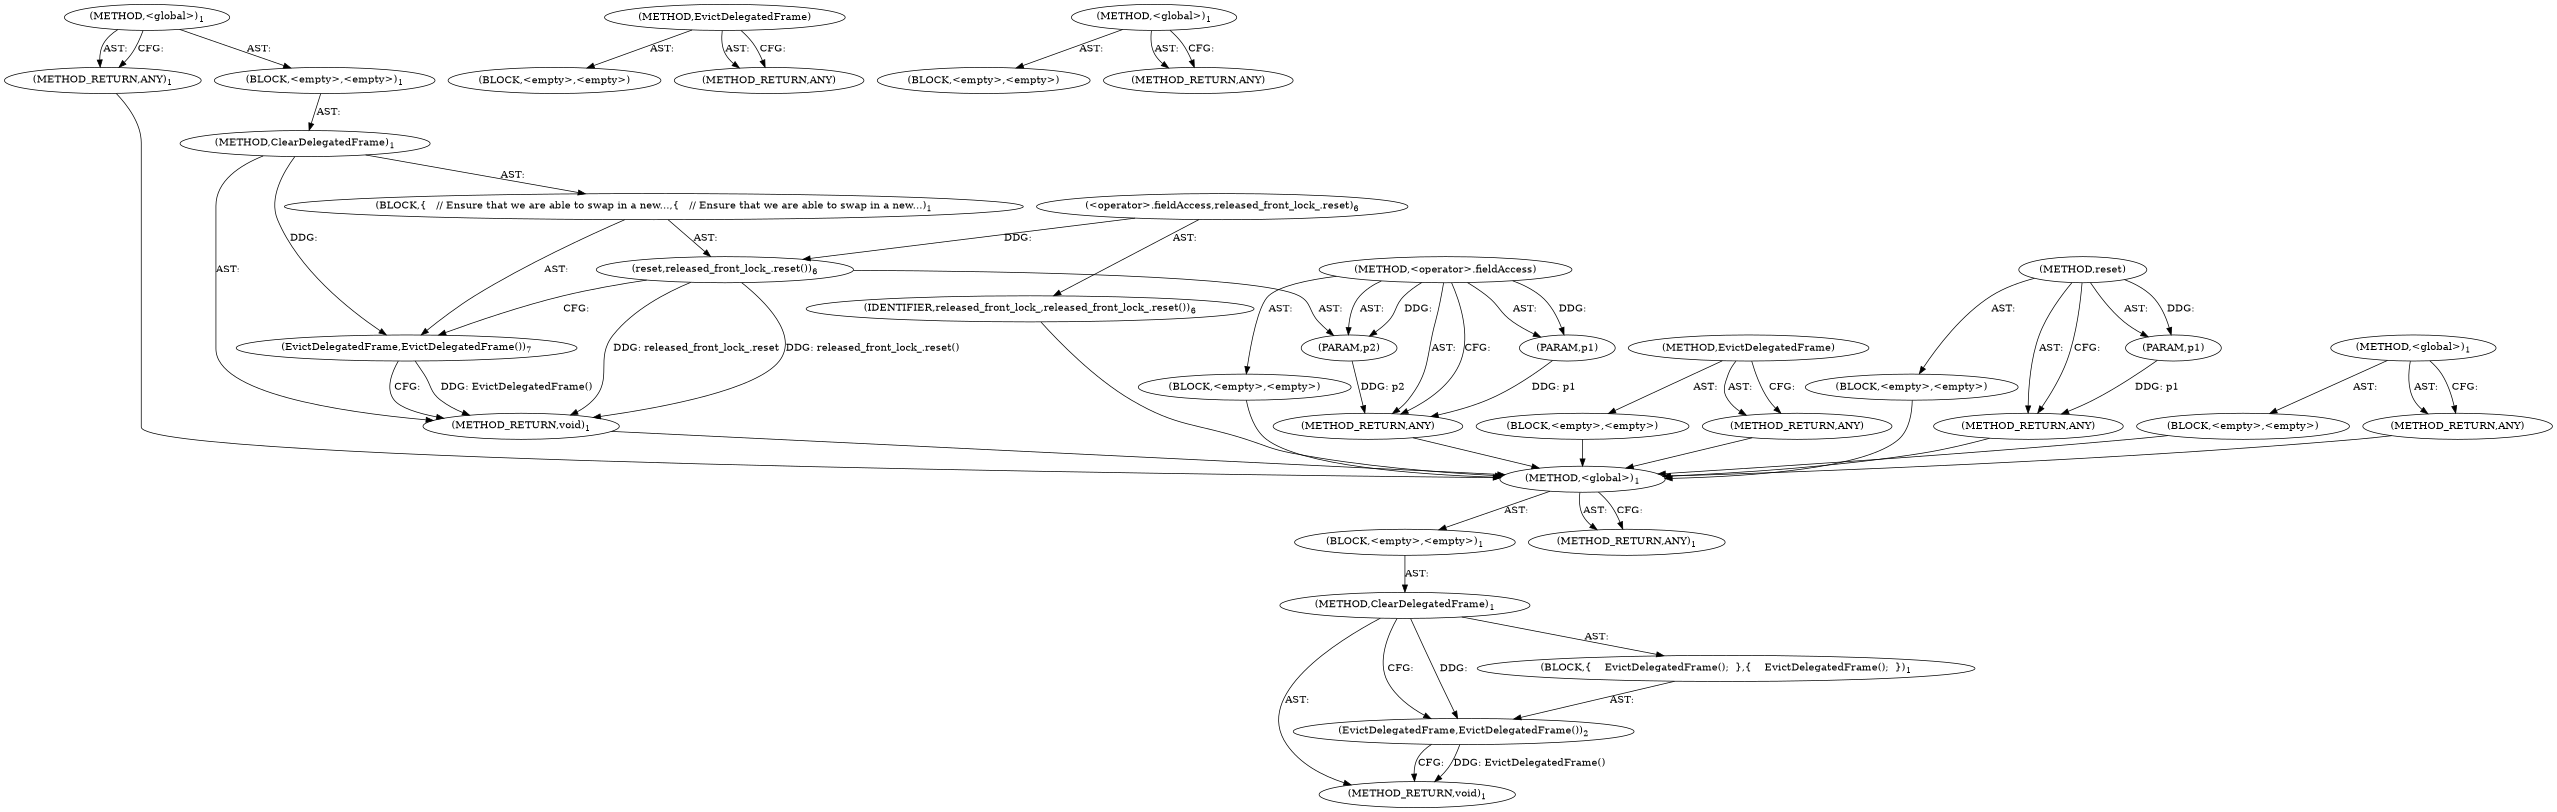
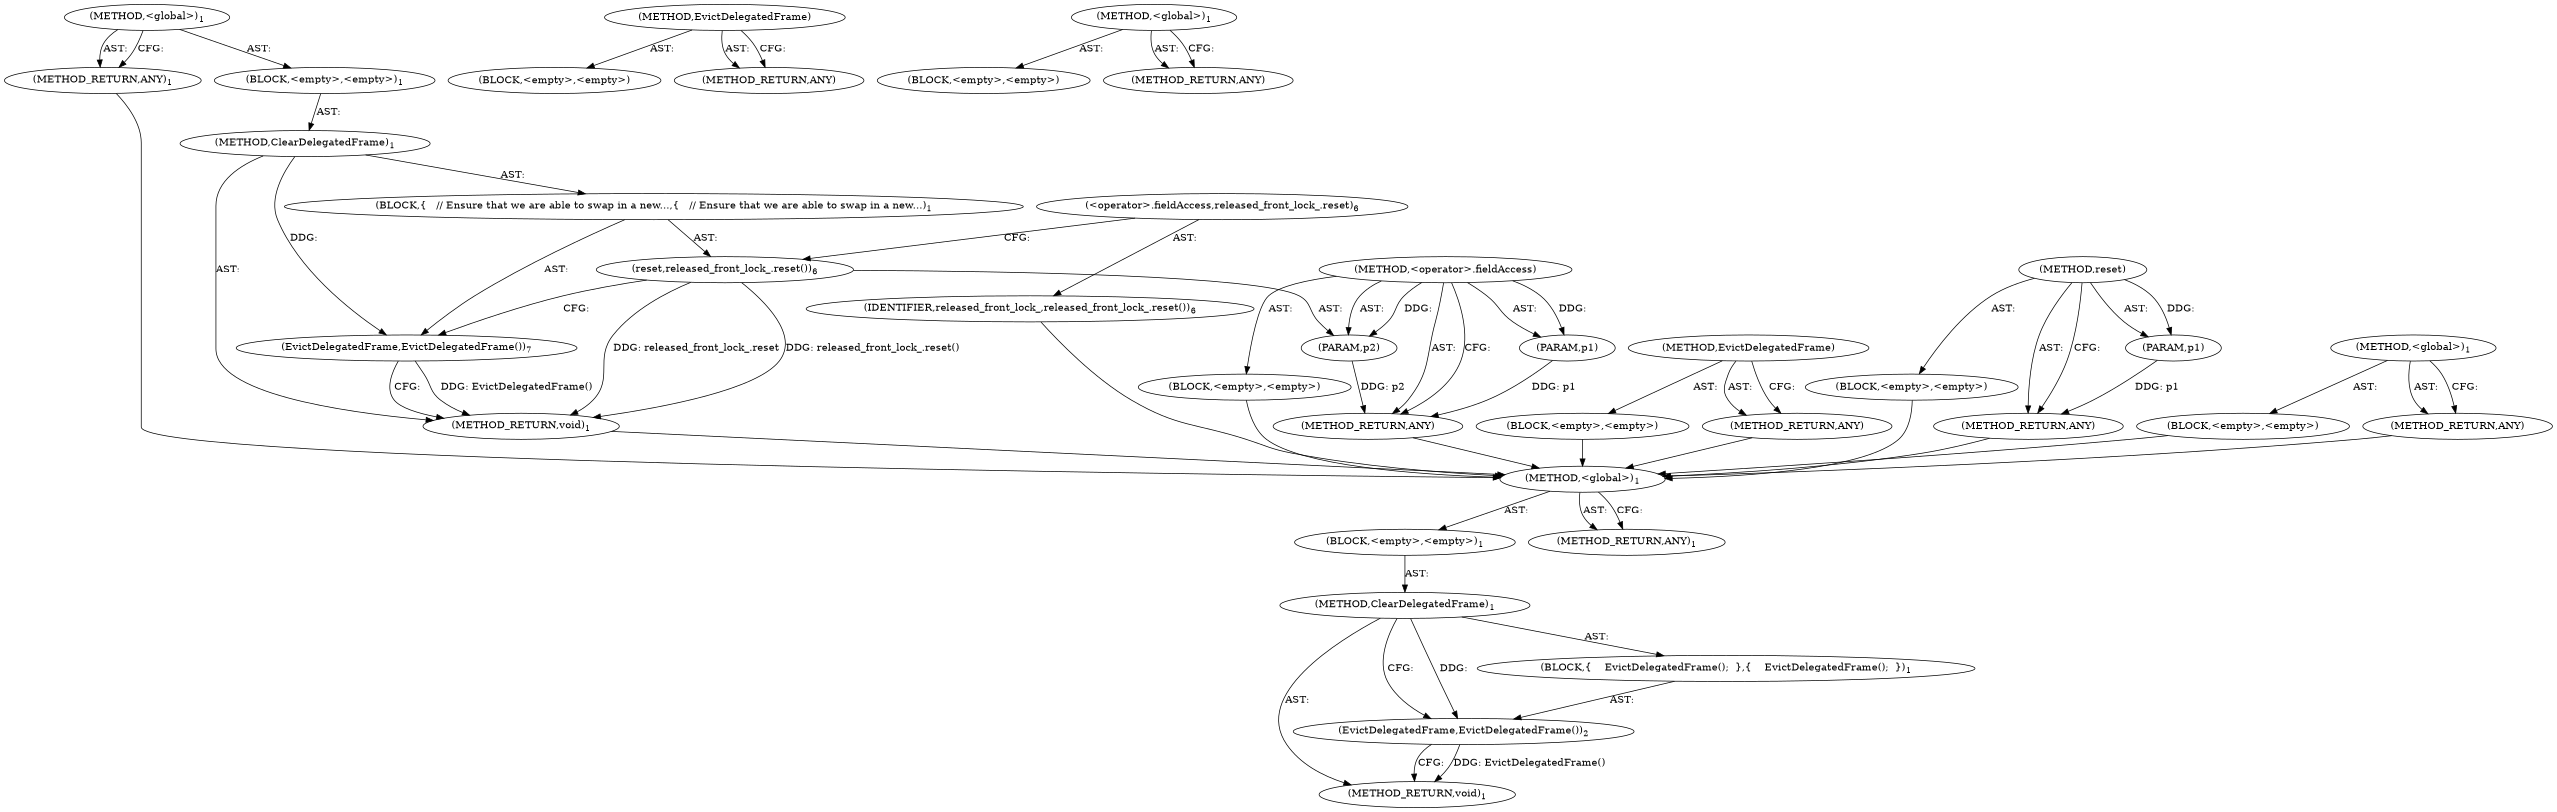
edge "(<operator>.fieldAccess,released_front_lock_.reset)" -> "(reset,released_front_lock_.reset())": label "DDG: " -> "CFG: "
